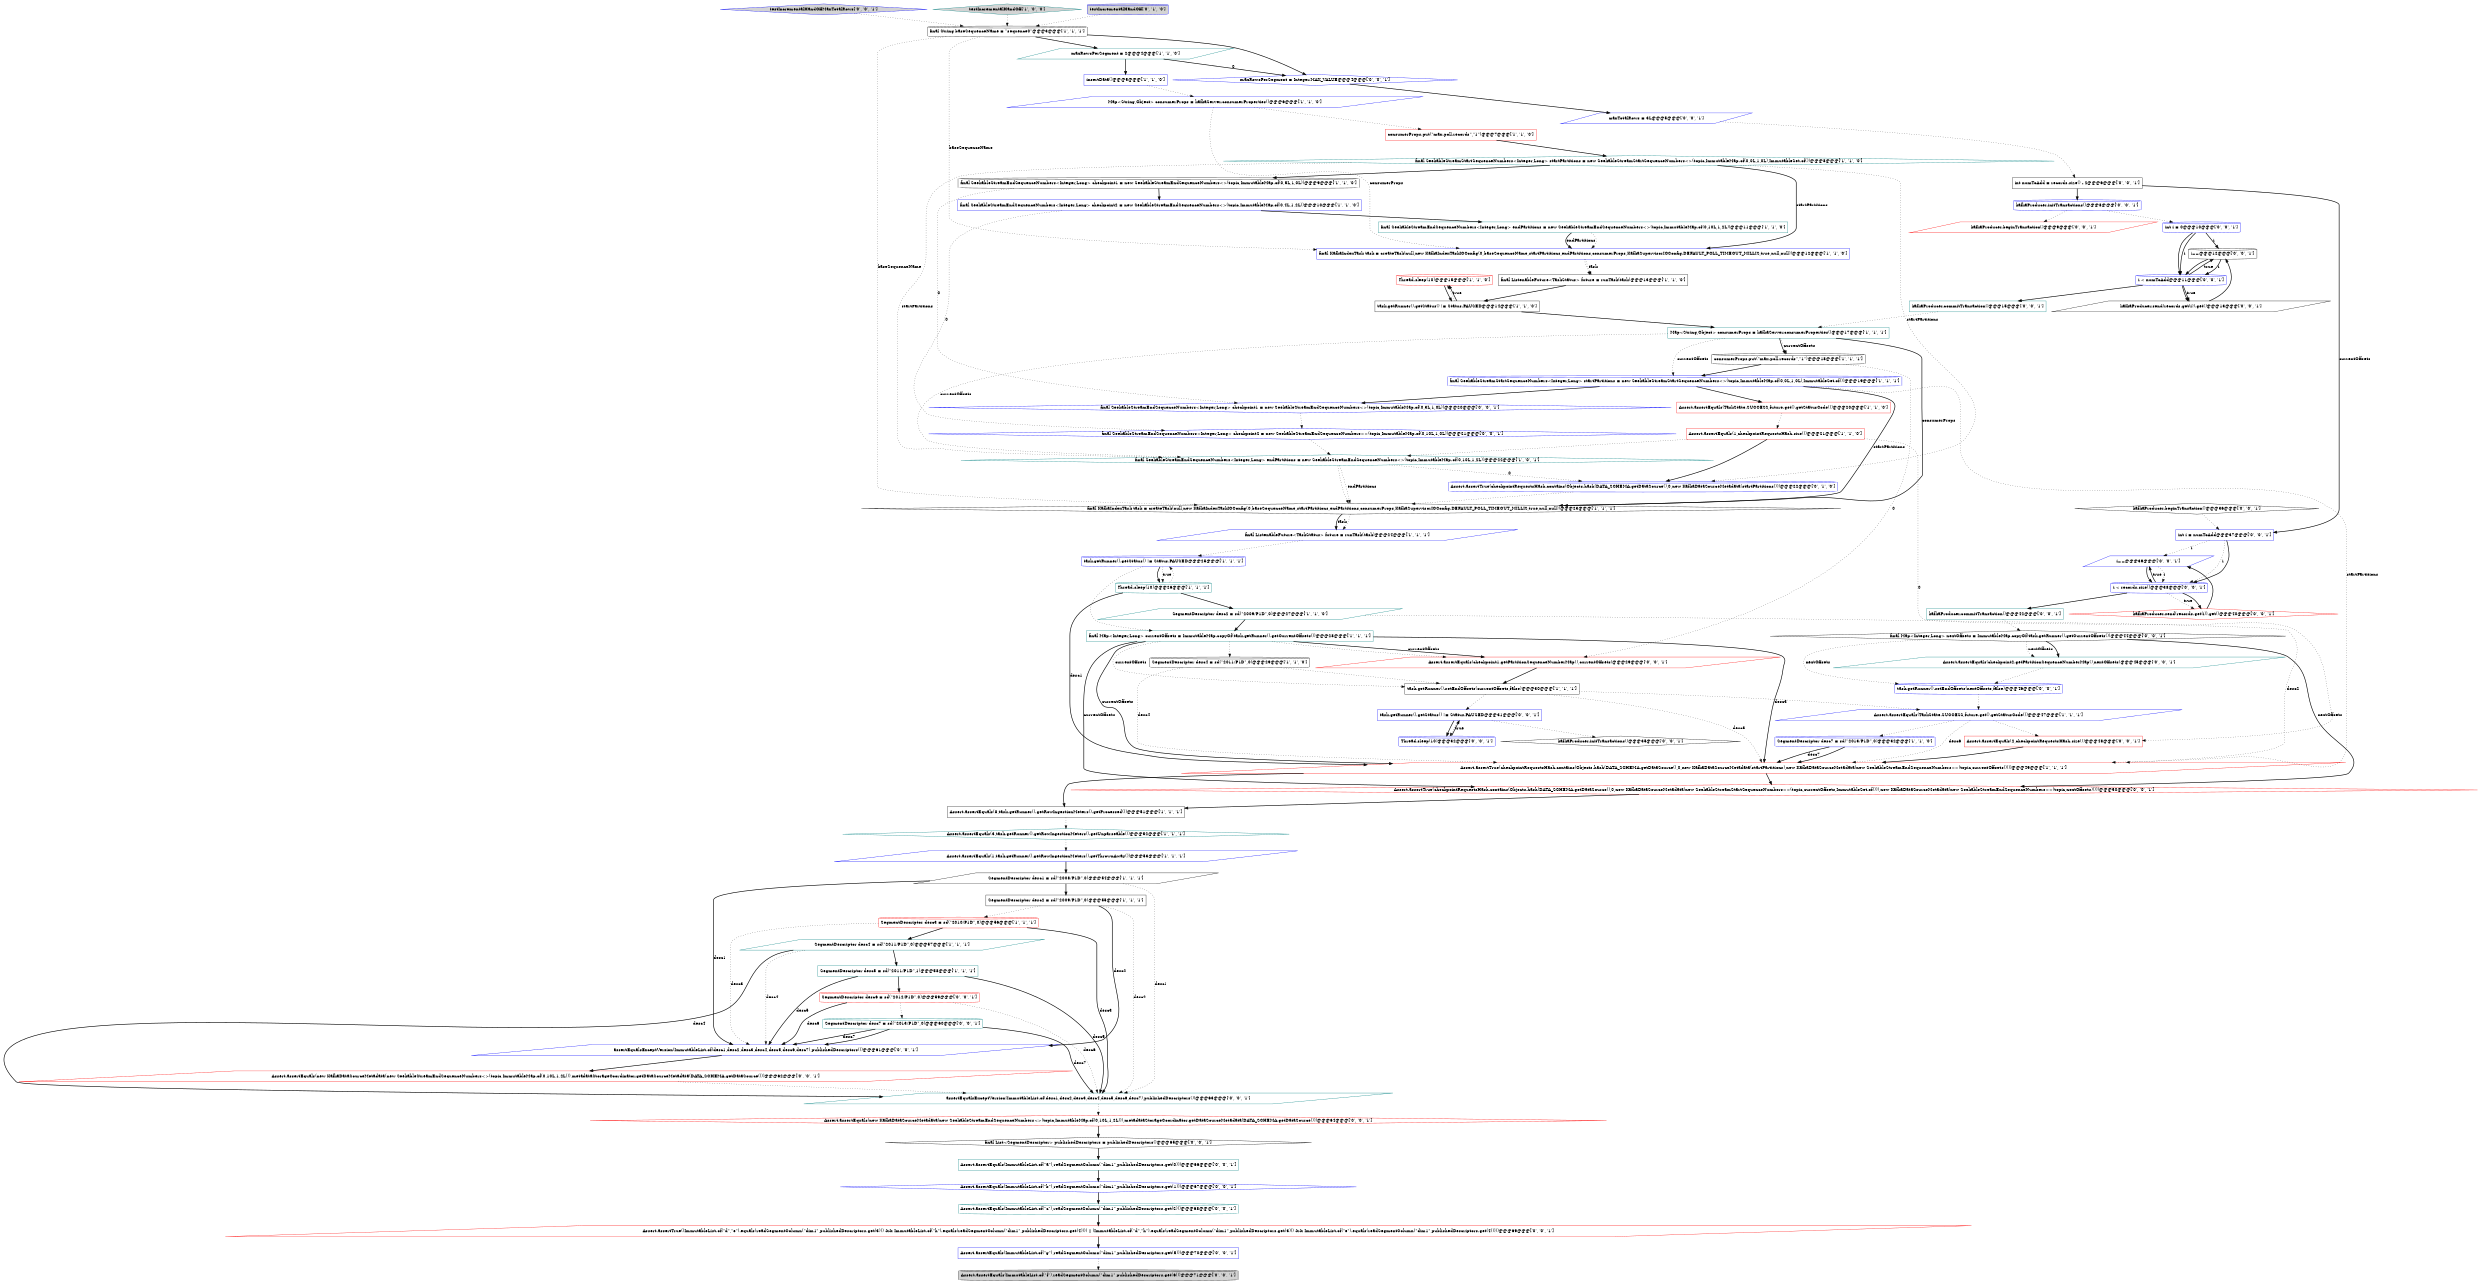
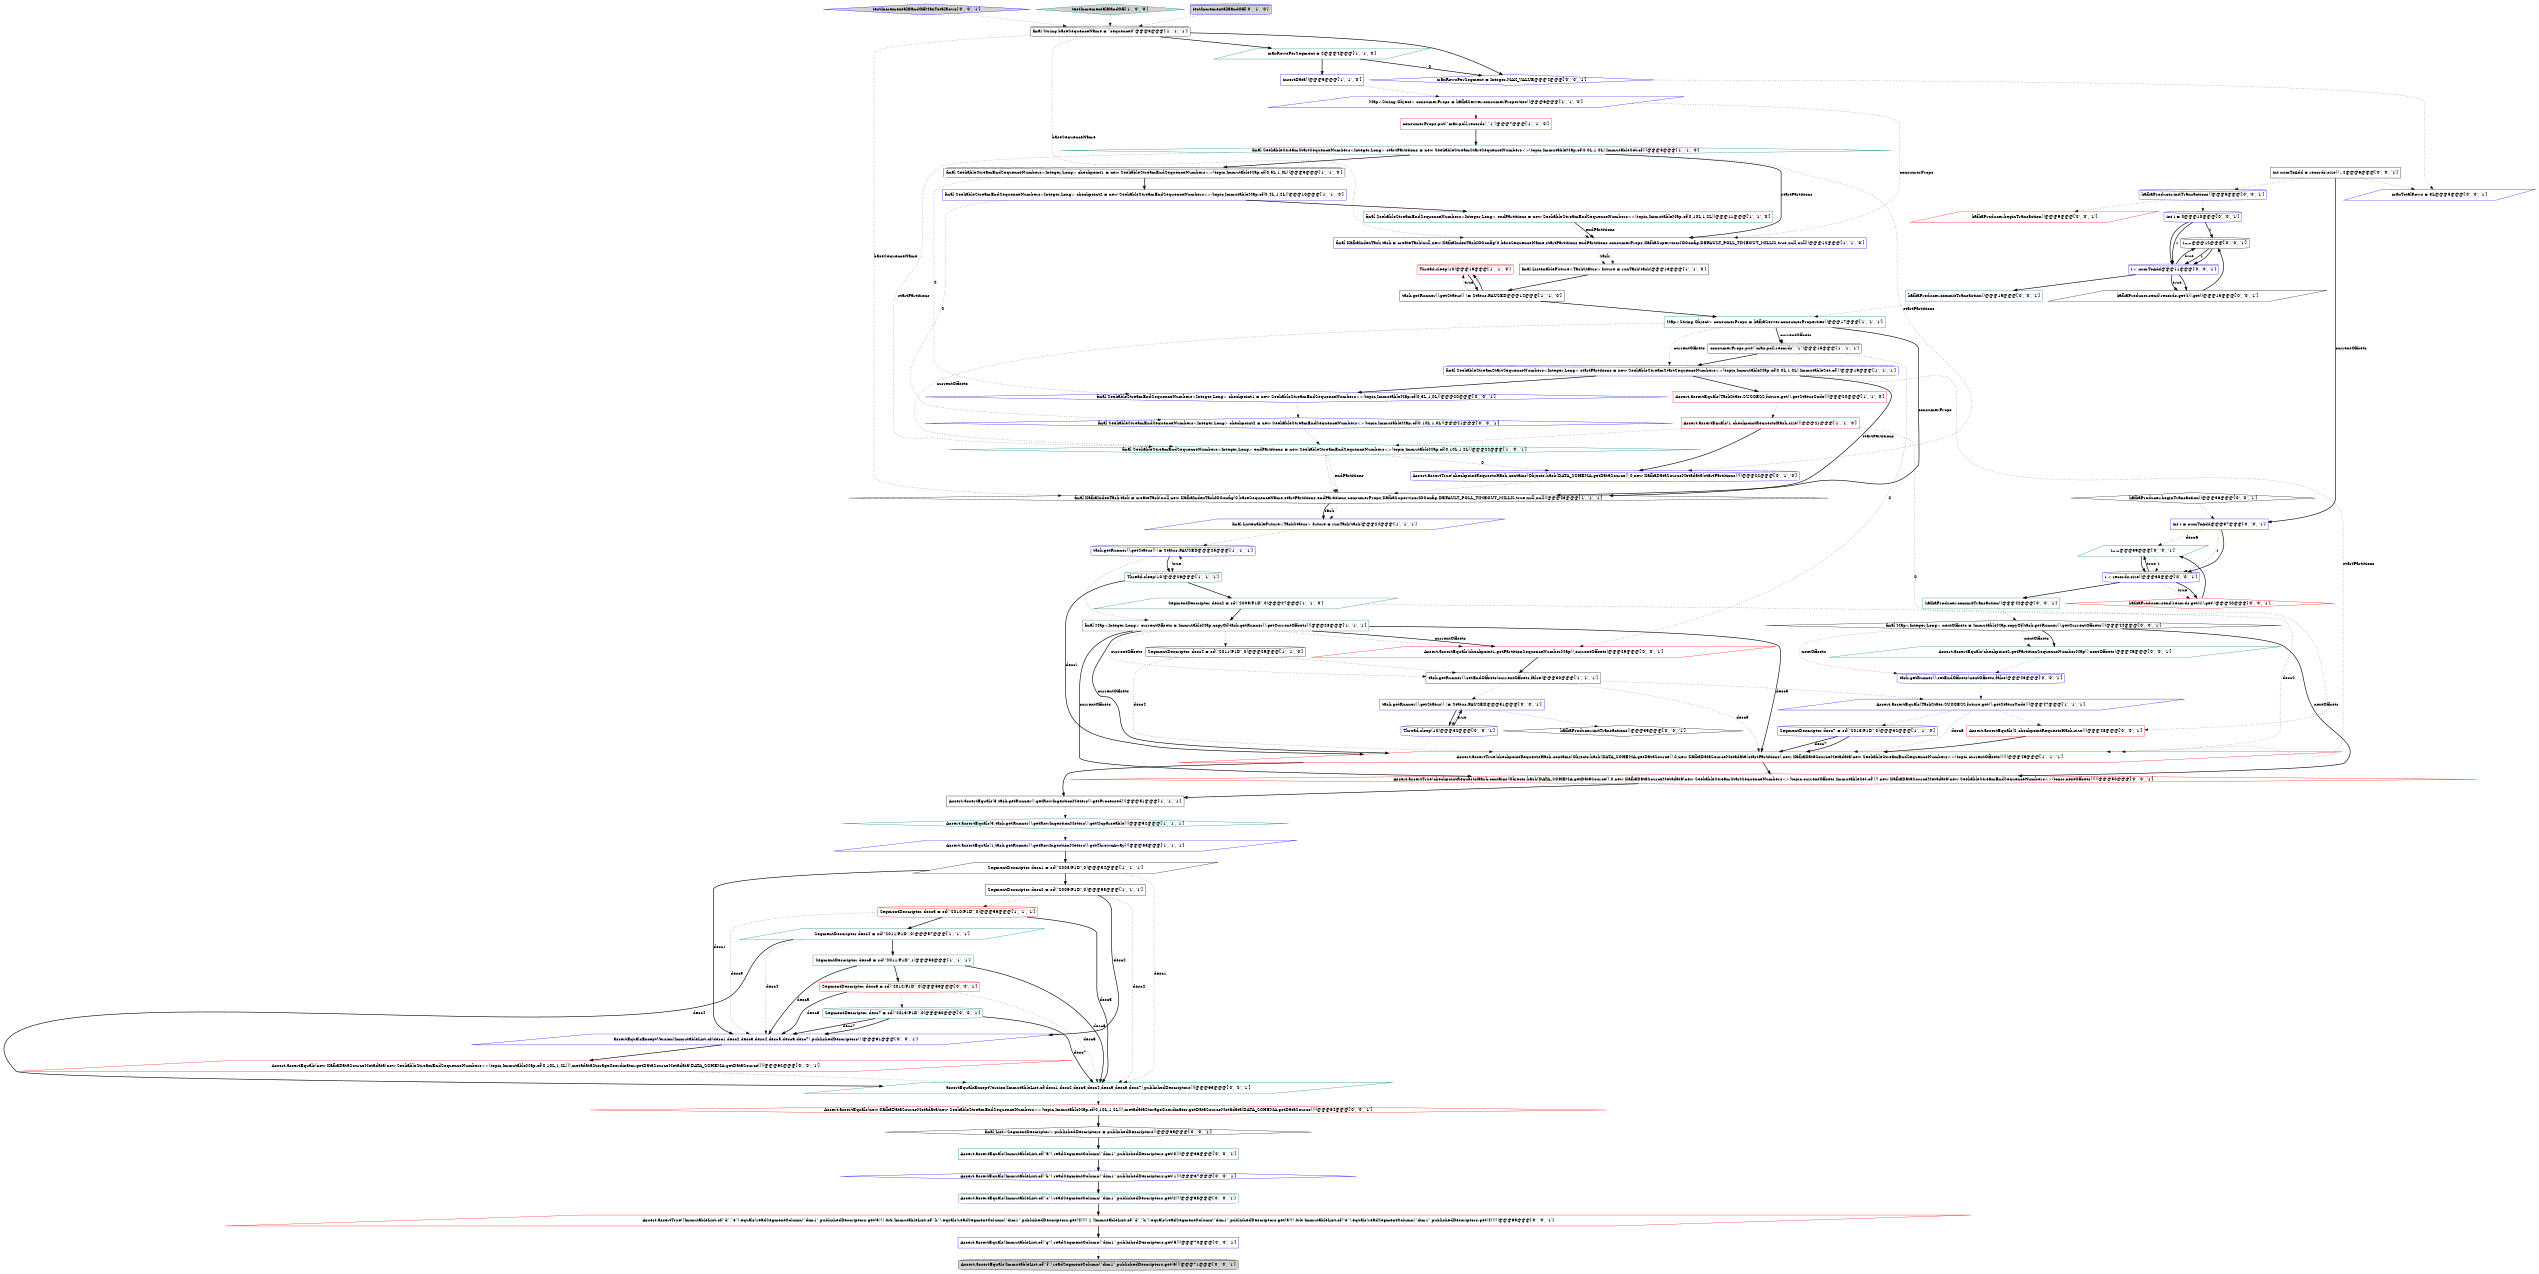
edge "maxRowsPerSegment = Integer.MAX_VALUE@@@4@@@['0', '0', '1']" -> "maxTotalRows = 3L@@@5@@@['0', '0', '1']": style bold -> dotted
edge "maxTotalRows = 3L@@@5@@@['0', '0', '1']" -> "int numToAdd = records.size() - 2@@@6@@@['0', '0', '1']": reversed
edge "int numToAdd = records.size() - 2@@@6@@@['0', '0', '1']" -> "kafkaProducer.initTransactions()@@@8@@@['0', '0', '1']": style bold -> dotted
edge "int i = numToAdd@@@37@@@['0', '0', '1']" -> "i++@@@39@@@['0', '0', '1']": label "i" -> "desc6"
node "i++@@@39@@@['0', '0', '1']": color blue -> teal
